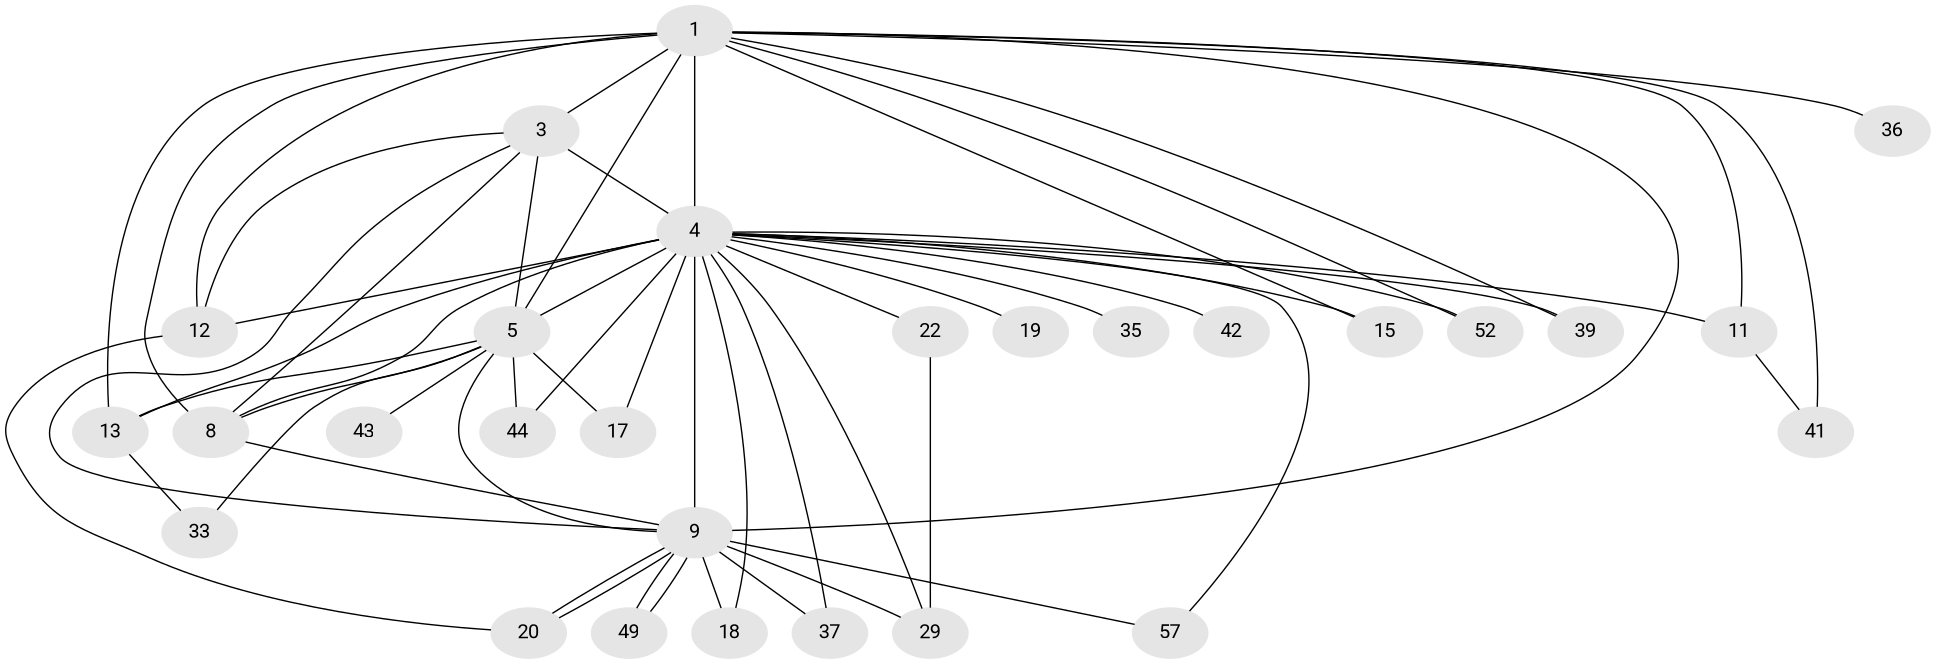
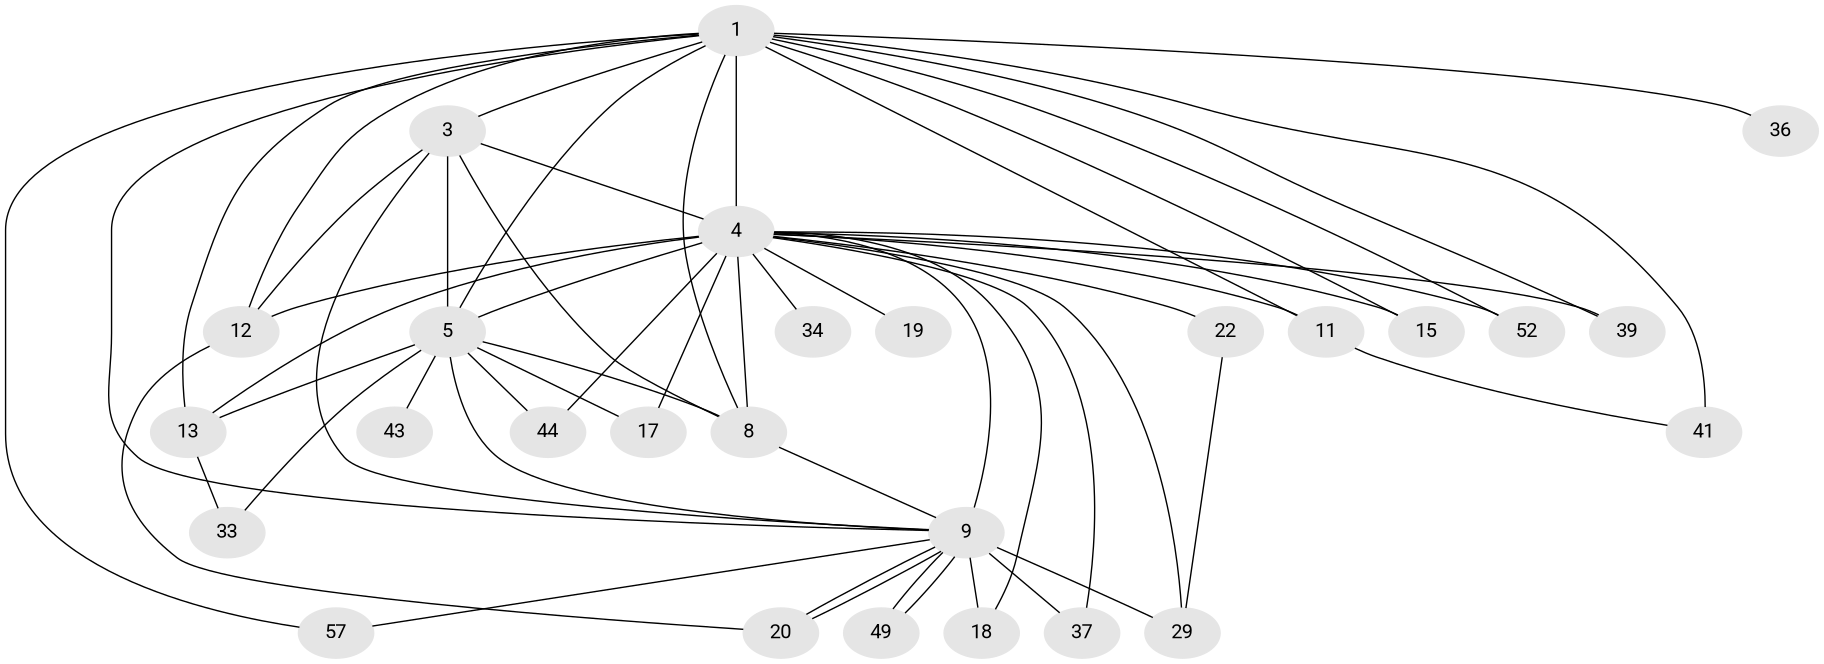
edge "4" -- "57": now "1" -- "57"
node "35": label "35" -> "34"
node "42": removed
